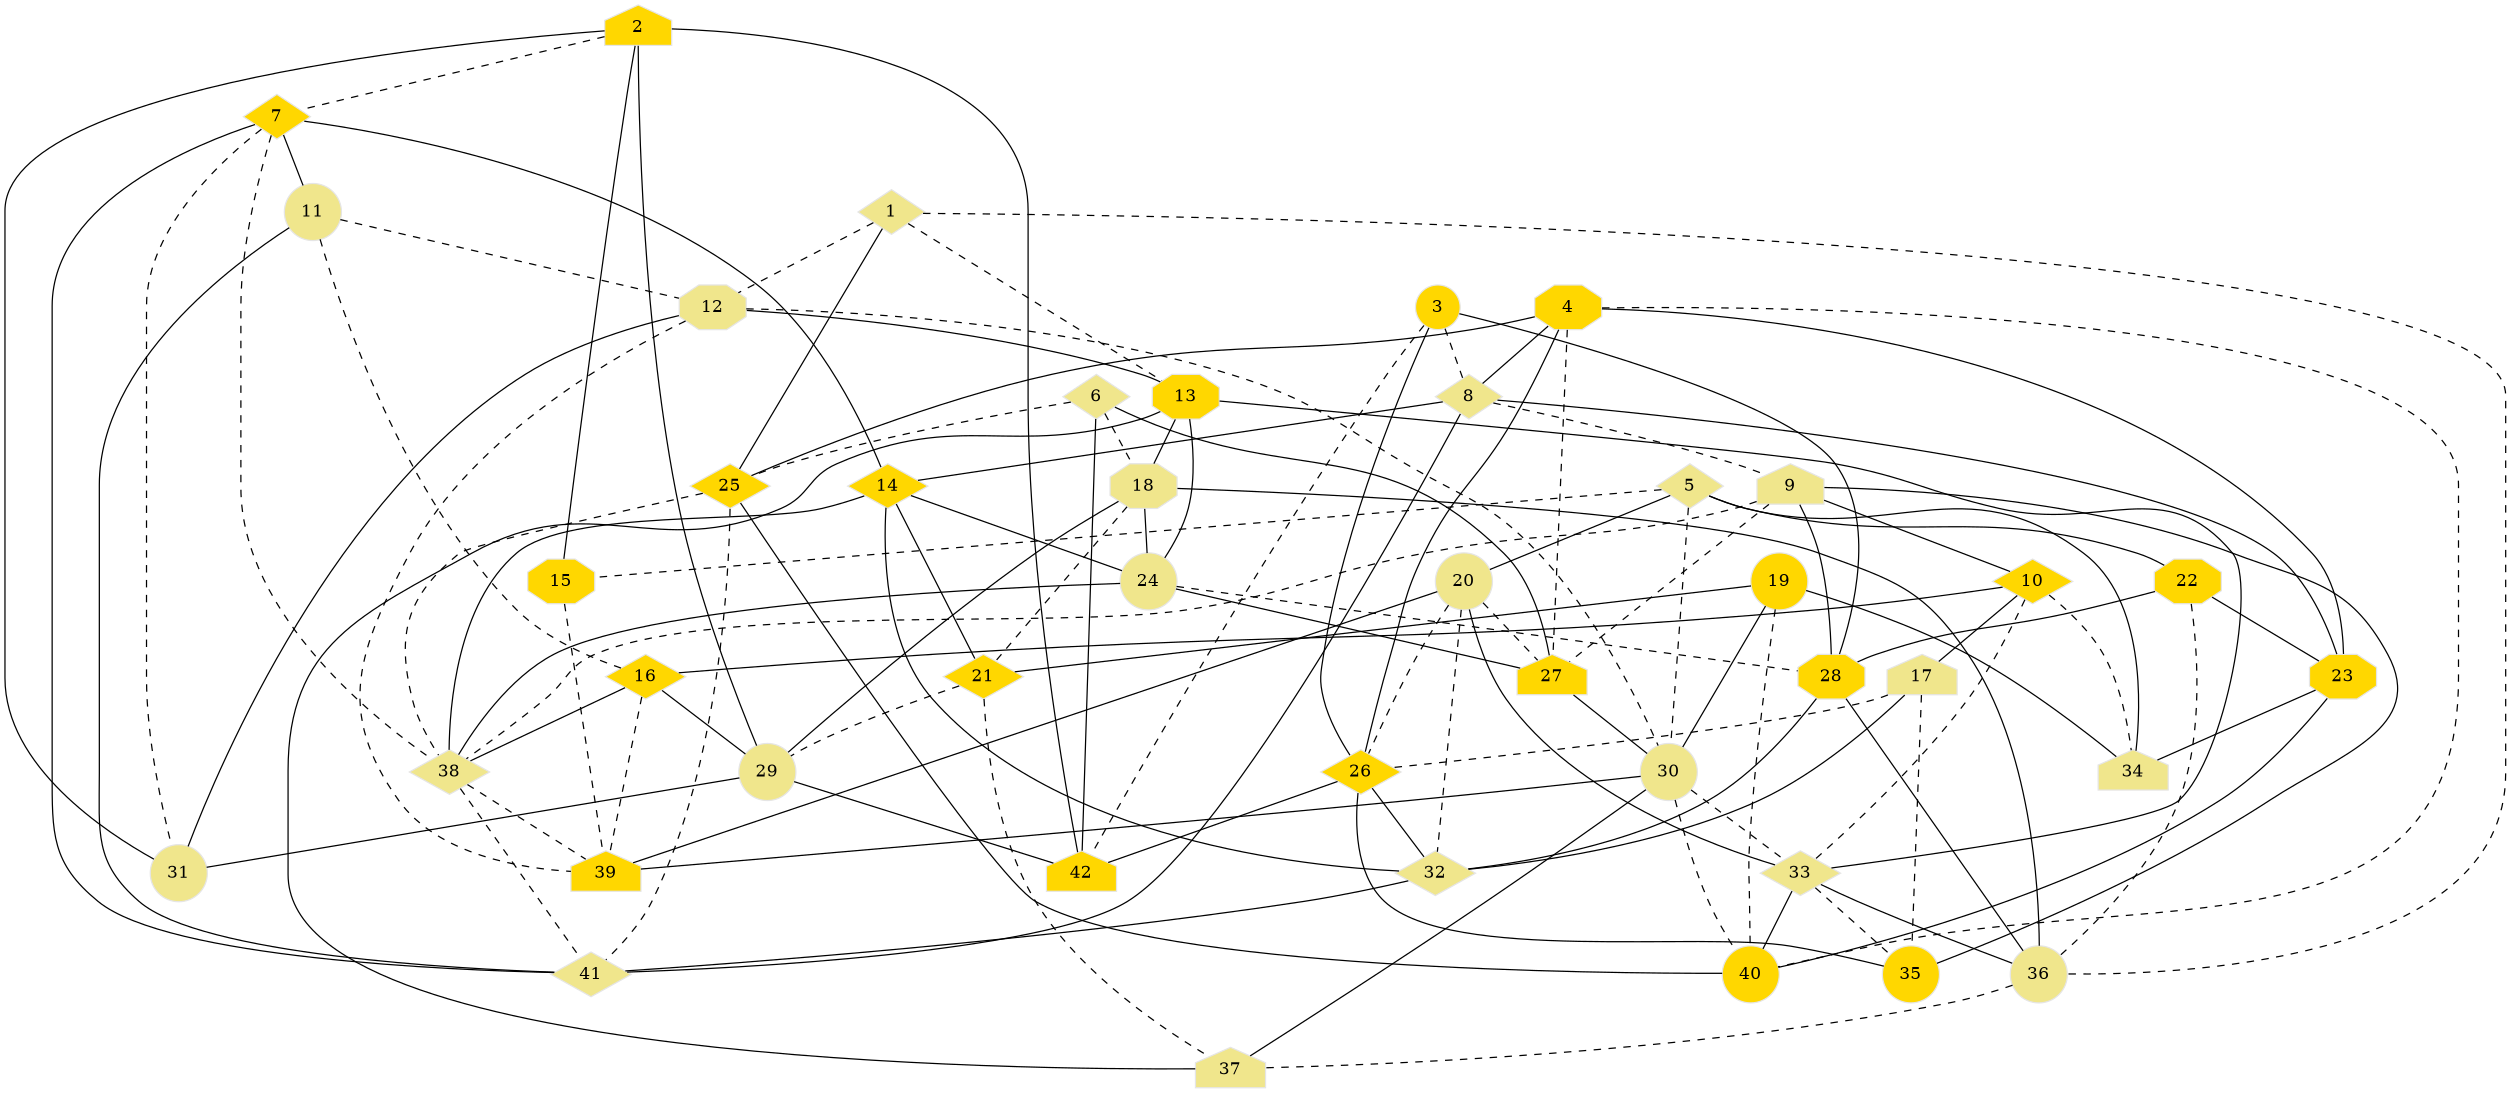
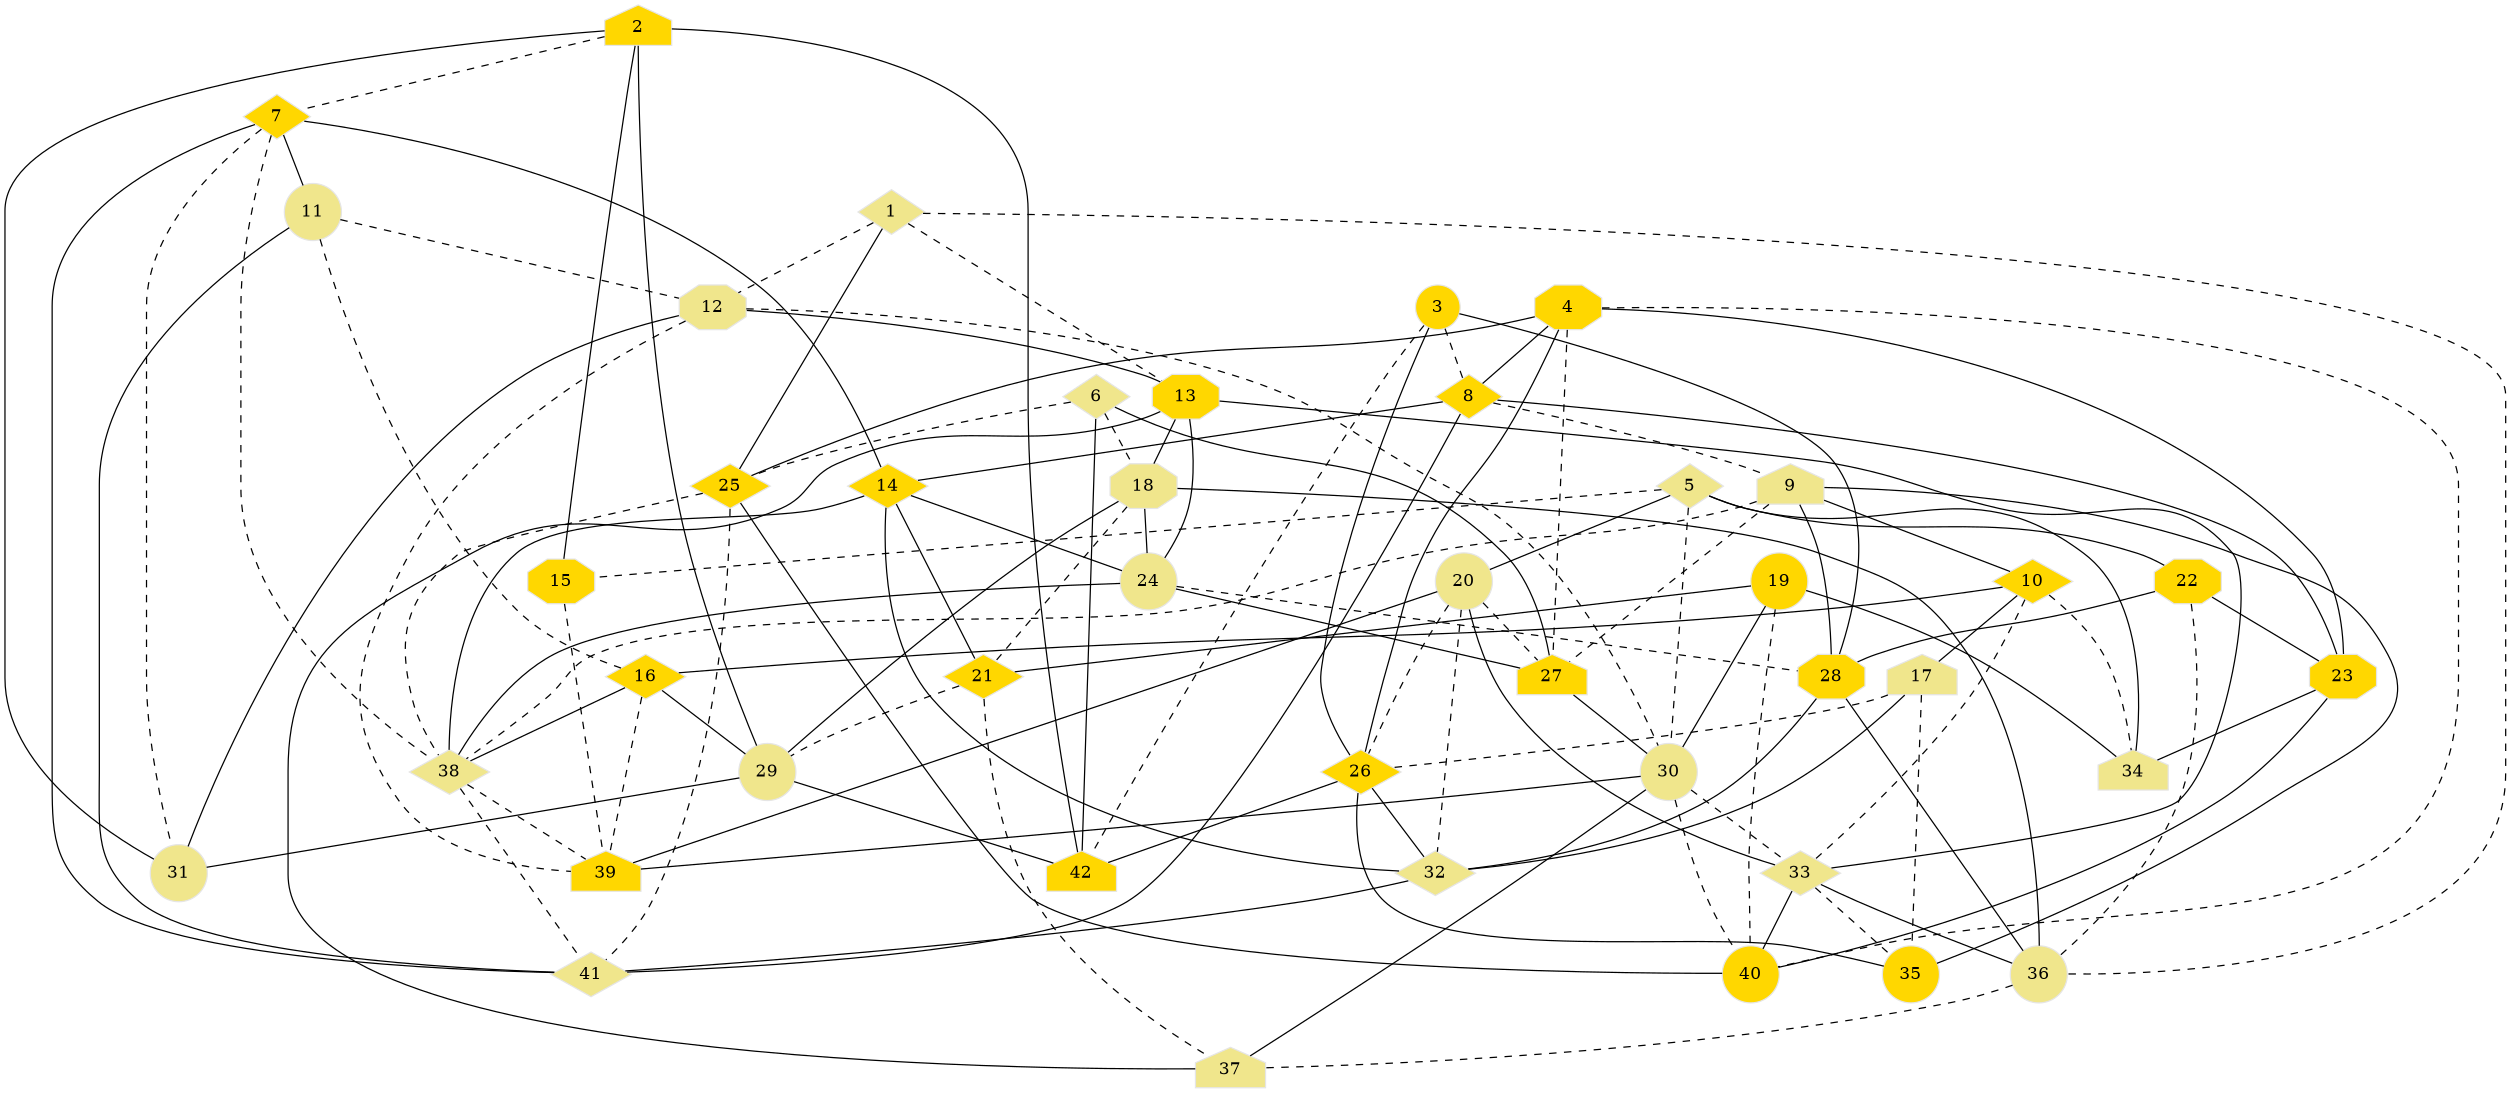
node "8": fillcolor khaki -> gold
